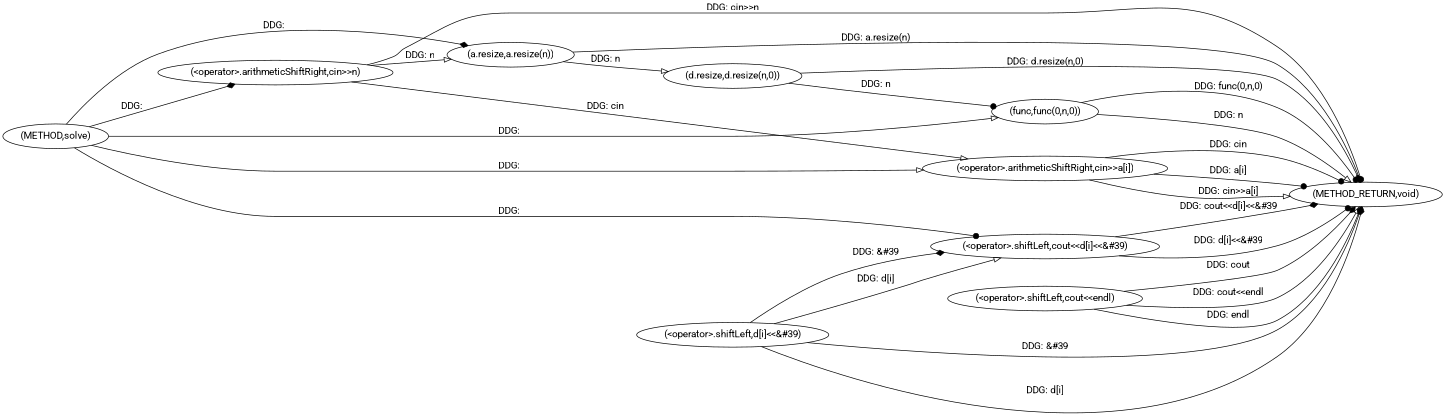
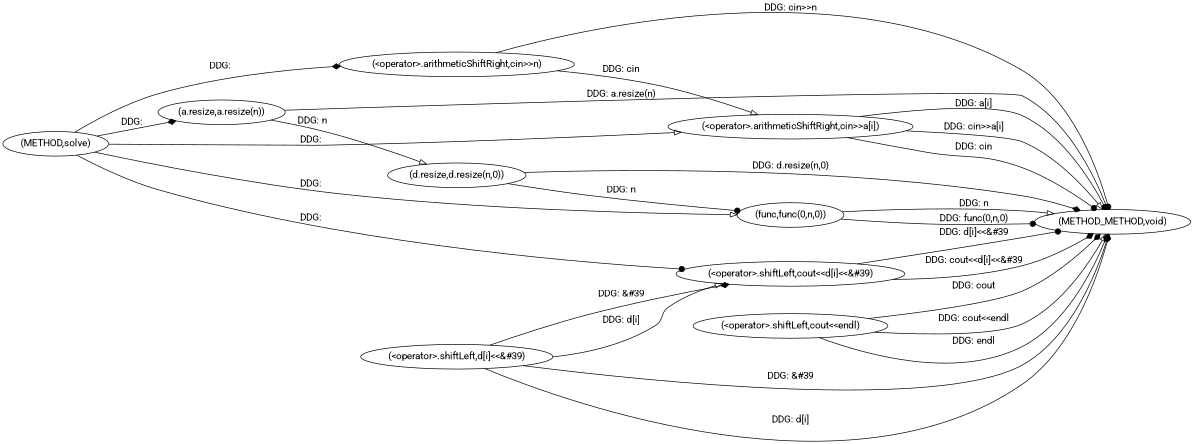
edge "(<operator>.arithmeticShiftRight,cin>>n)" -> "(a.resize,a.resize(n))": removed, label "DDG: n"
node "(METHOD_RETURN,void)": label "(METHOD_RETURN,void)" -> "(METHOD_METHOD,void)"
